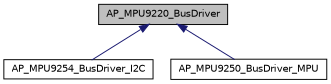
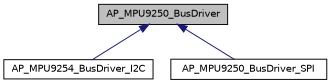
node "AP_MPU9220_BusDriver": label "AP_MPU9220_BusDriver" -> "AP_MPU9250_BusDriver"
node "AP_MPU9250_BusDriver_MPU": label "AP_MPU9250_BusDriver_MPU" -> "AP_MPU9250_BusDriver_SPI"
